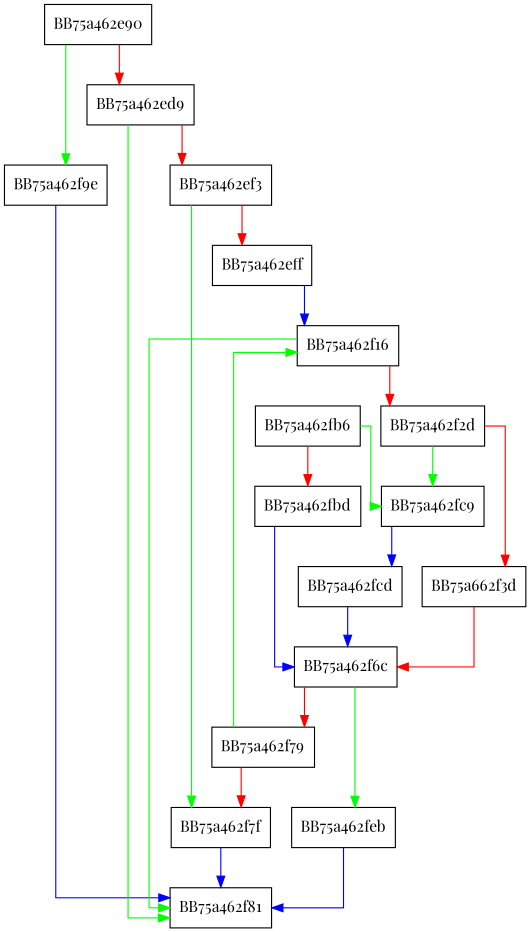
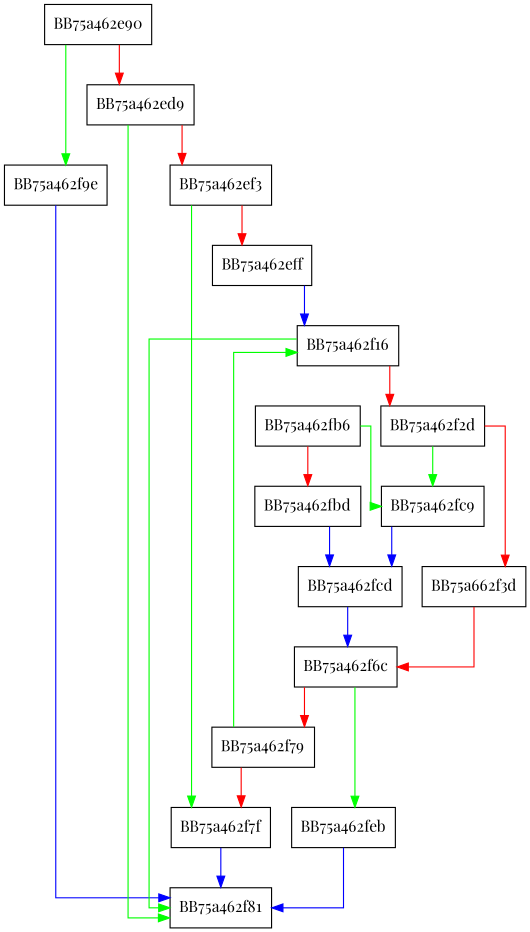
edge "BB75a462fbd" -> "BB75a462f6c": now "BB75a462fbd" -> "BB75a462fcd"
